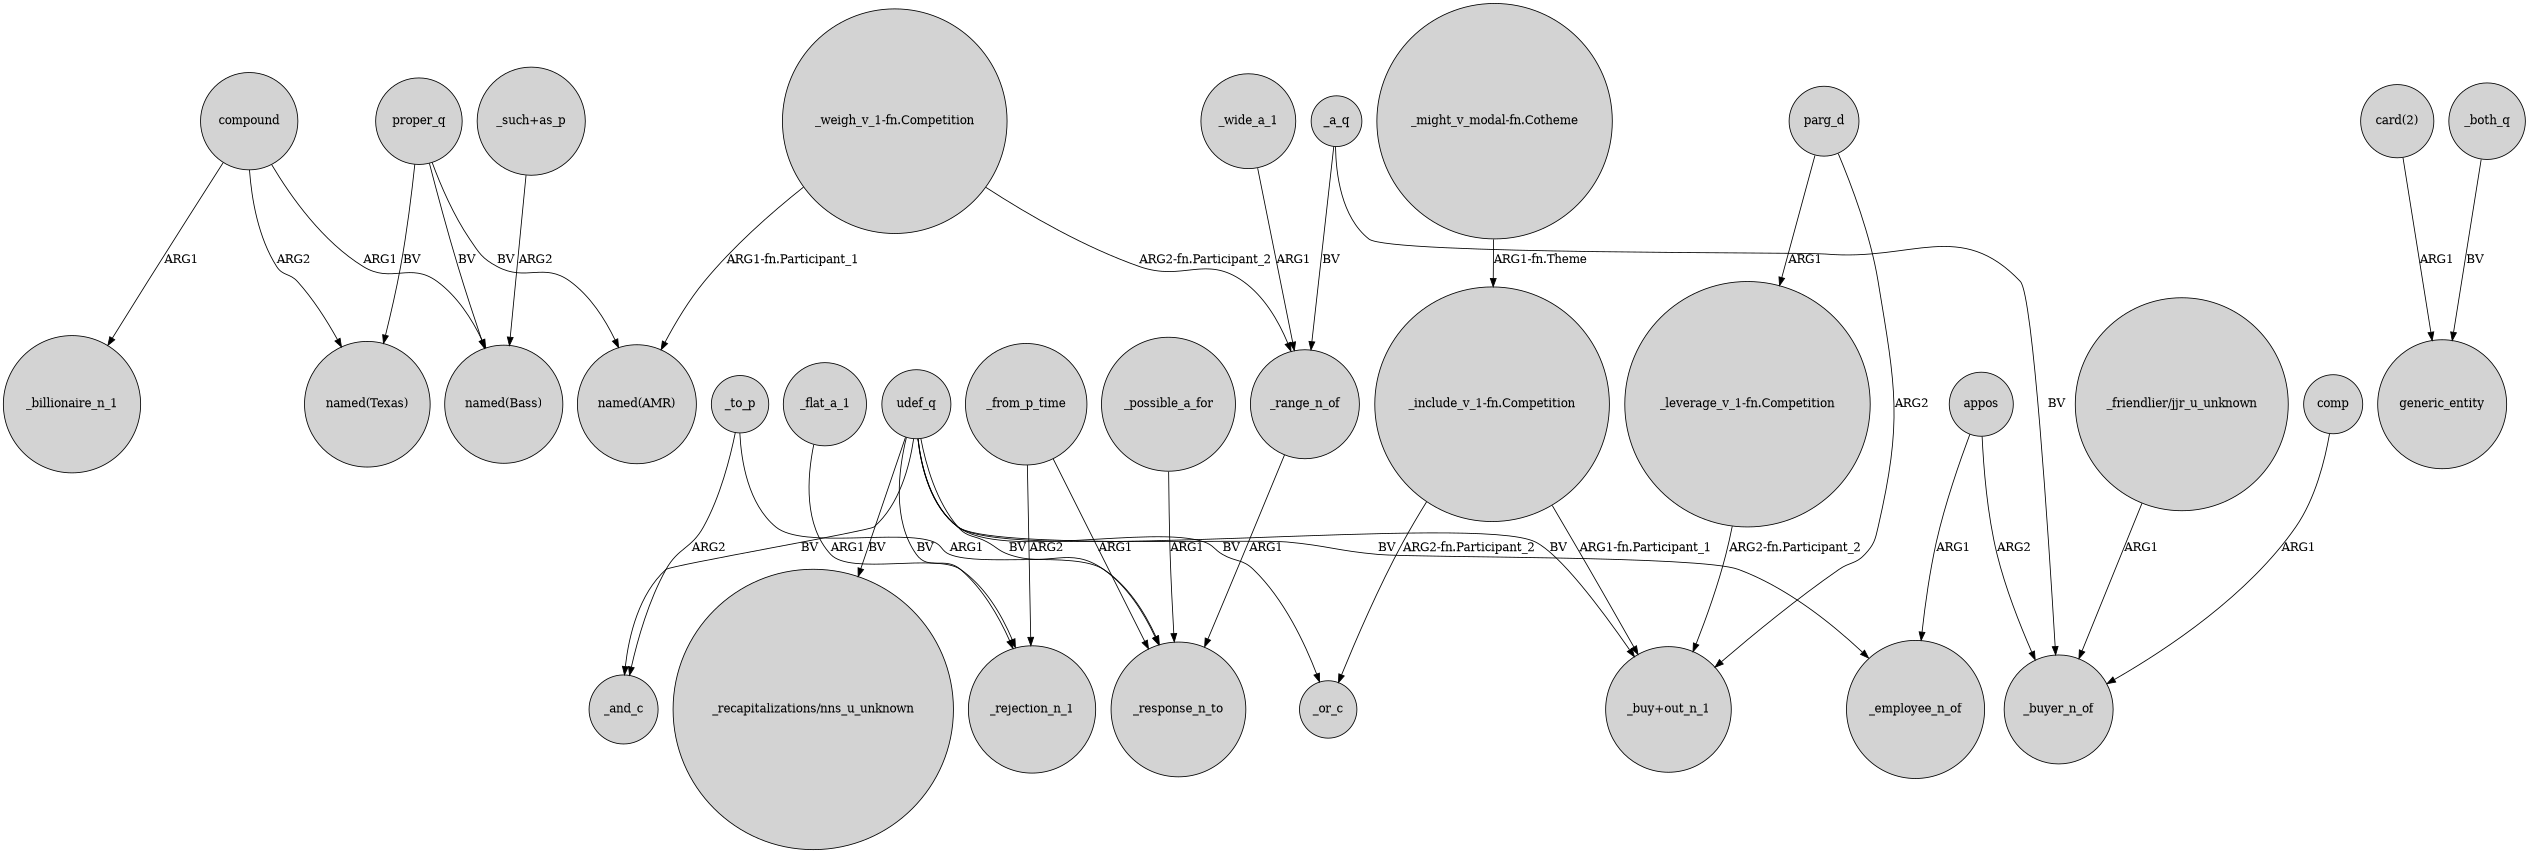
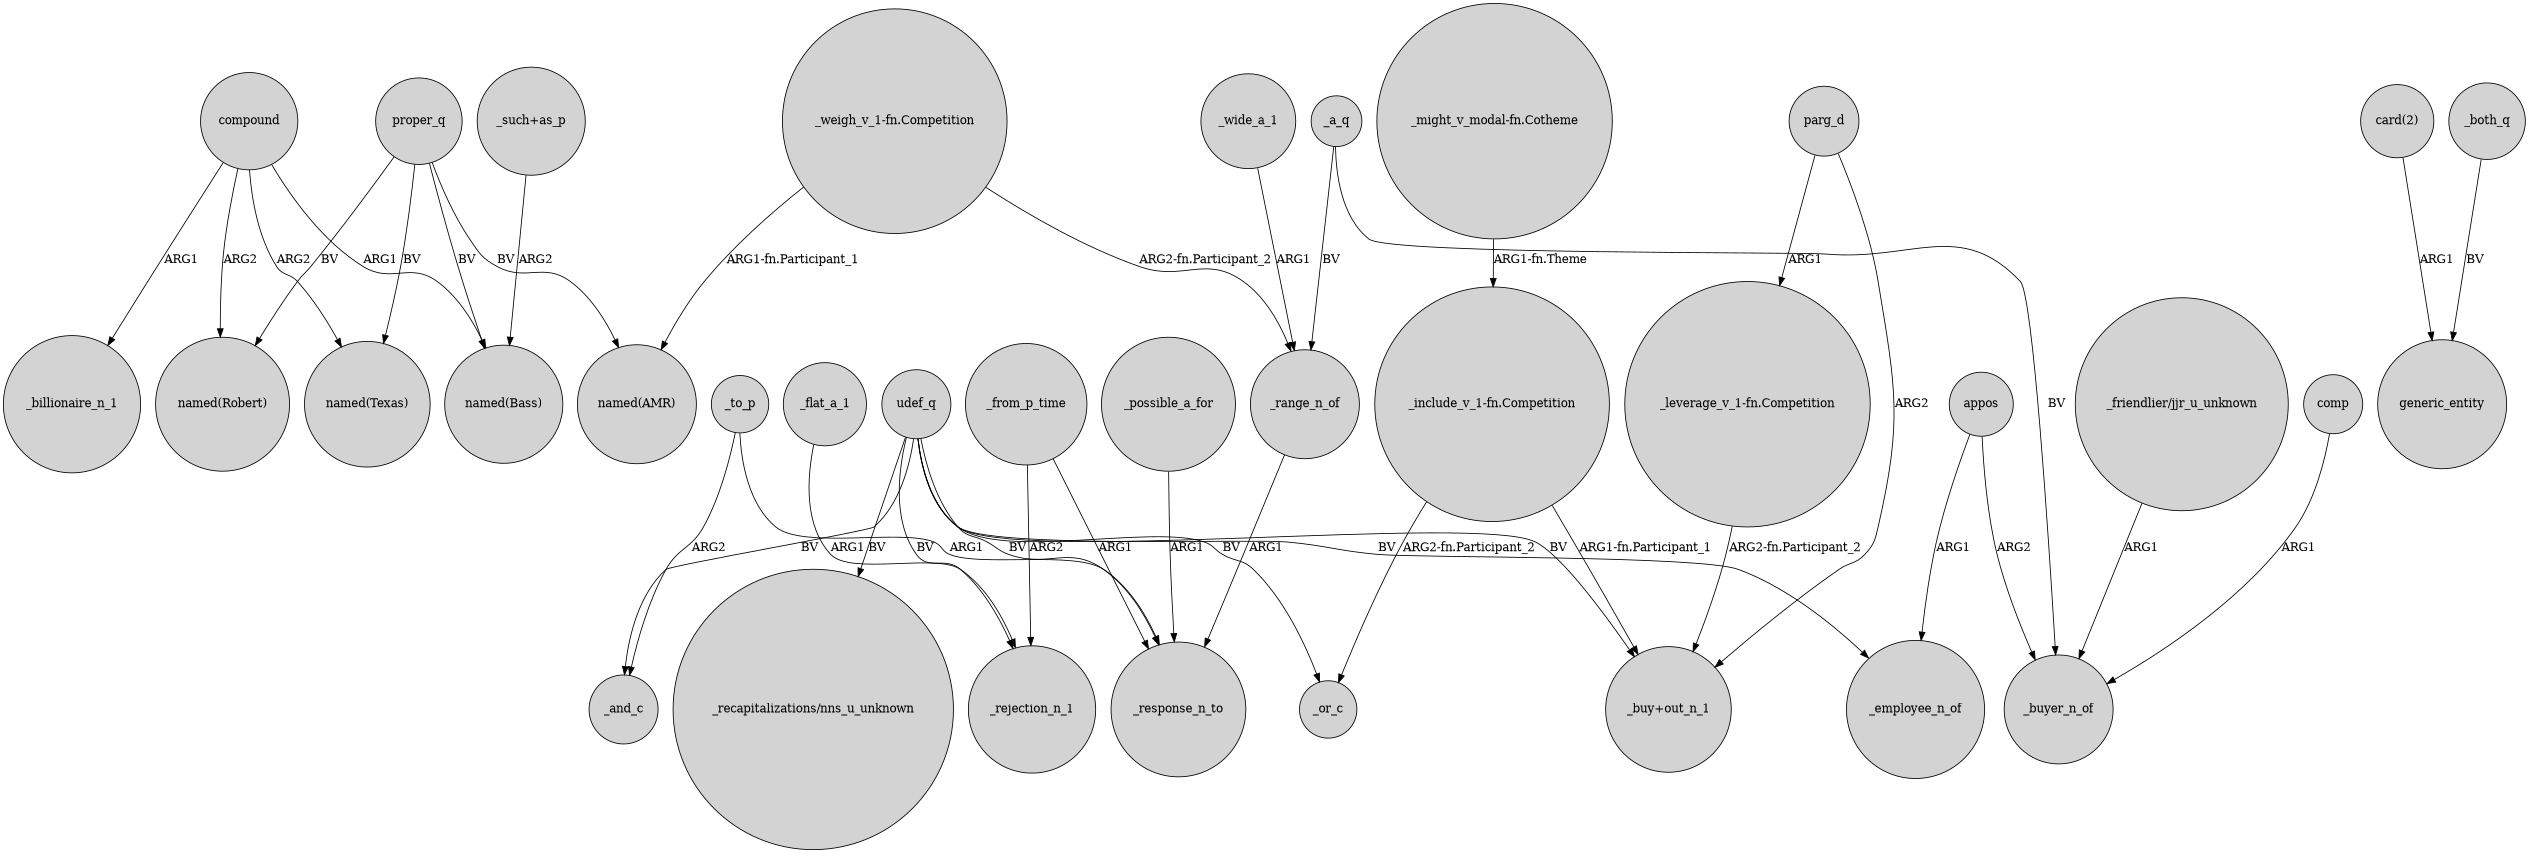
node "named(Robert)": added
